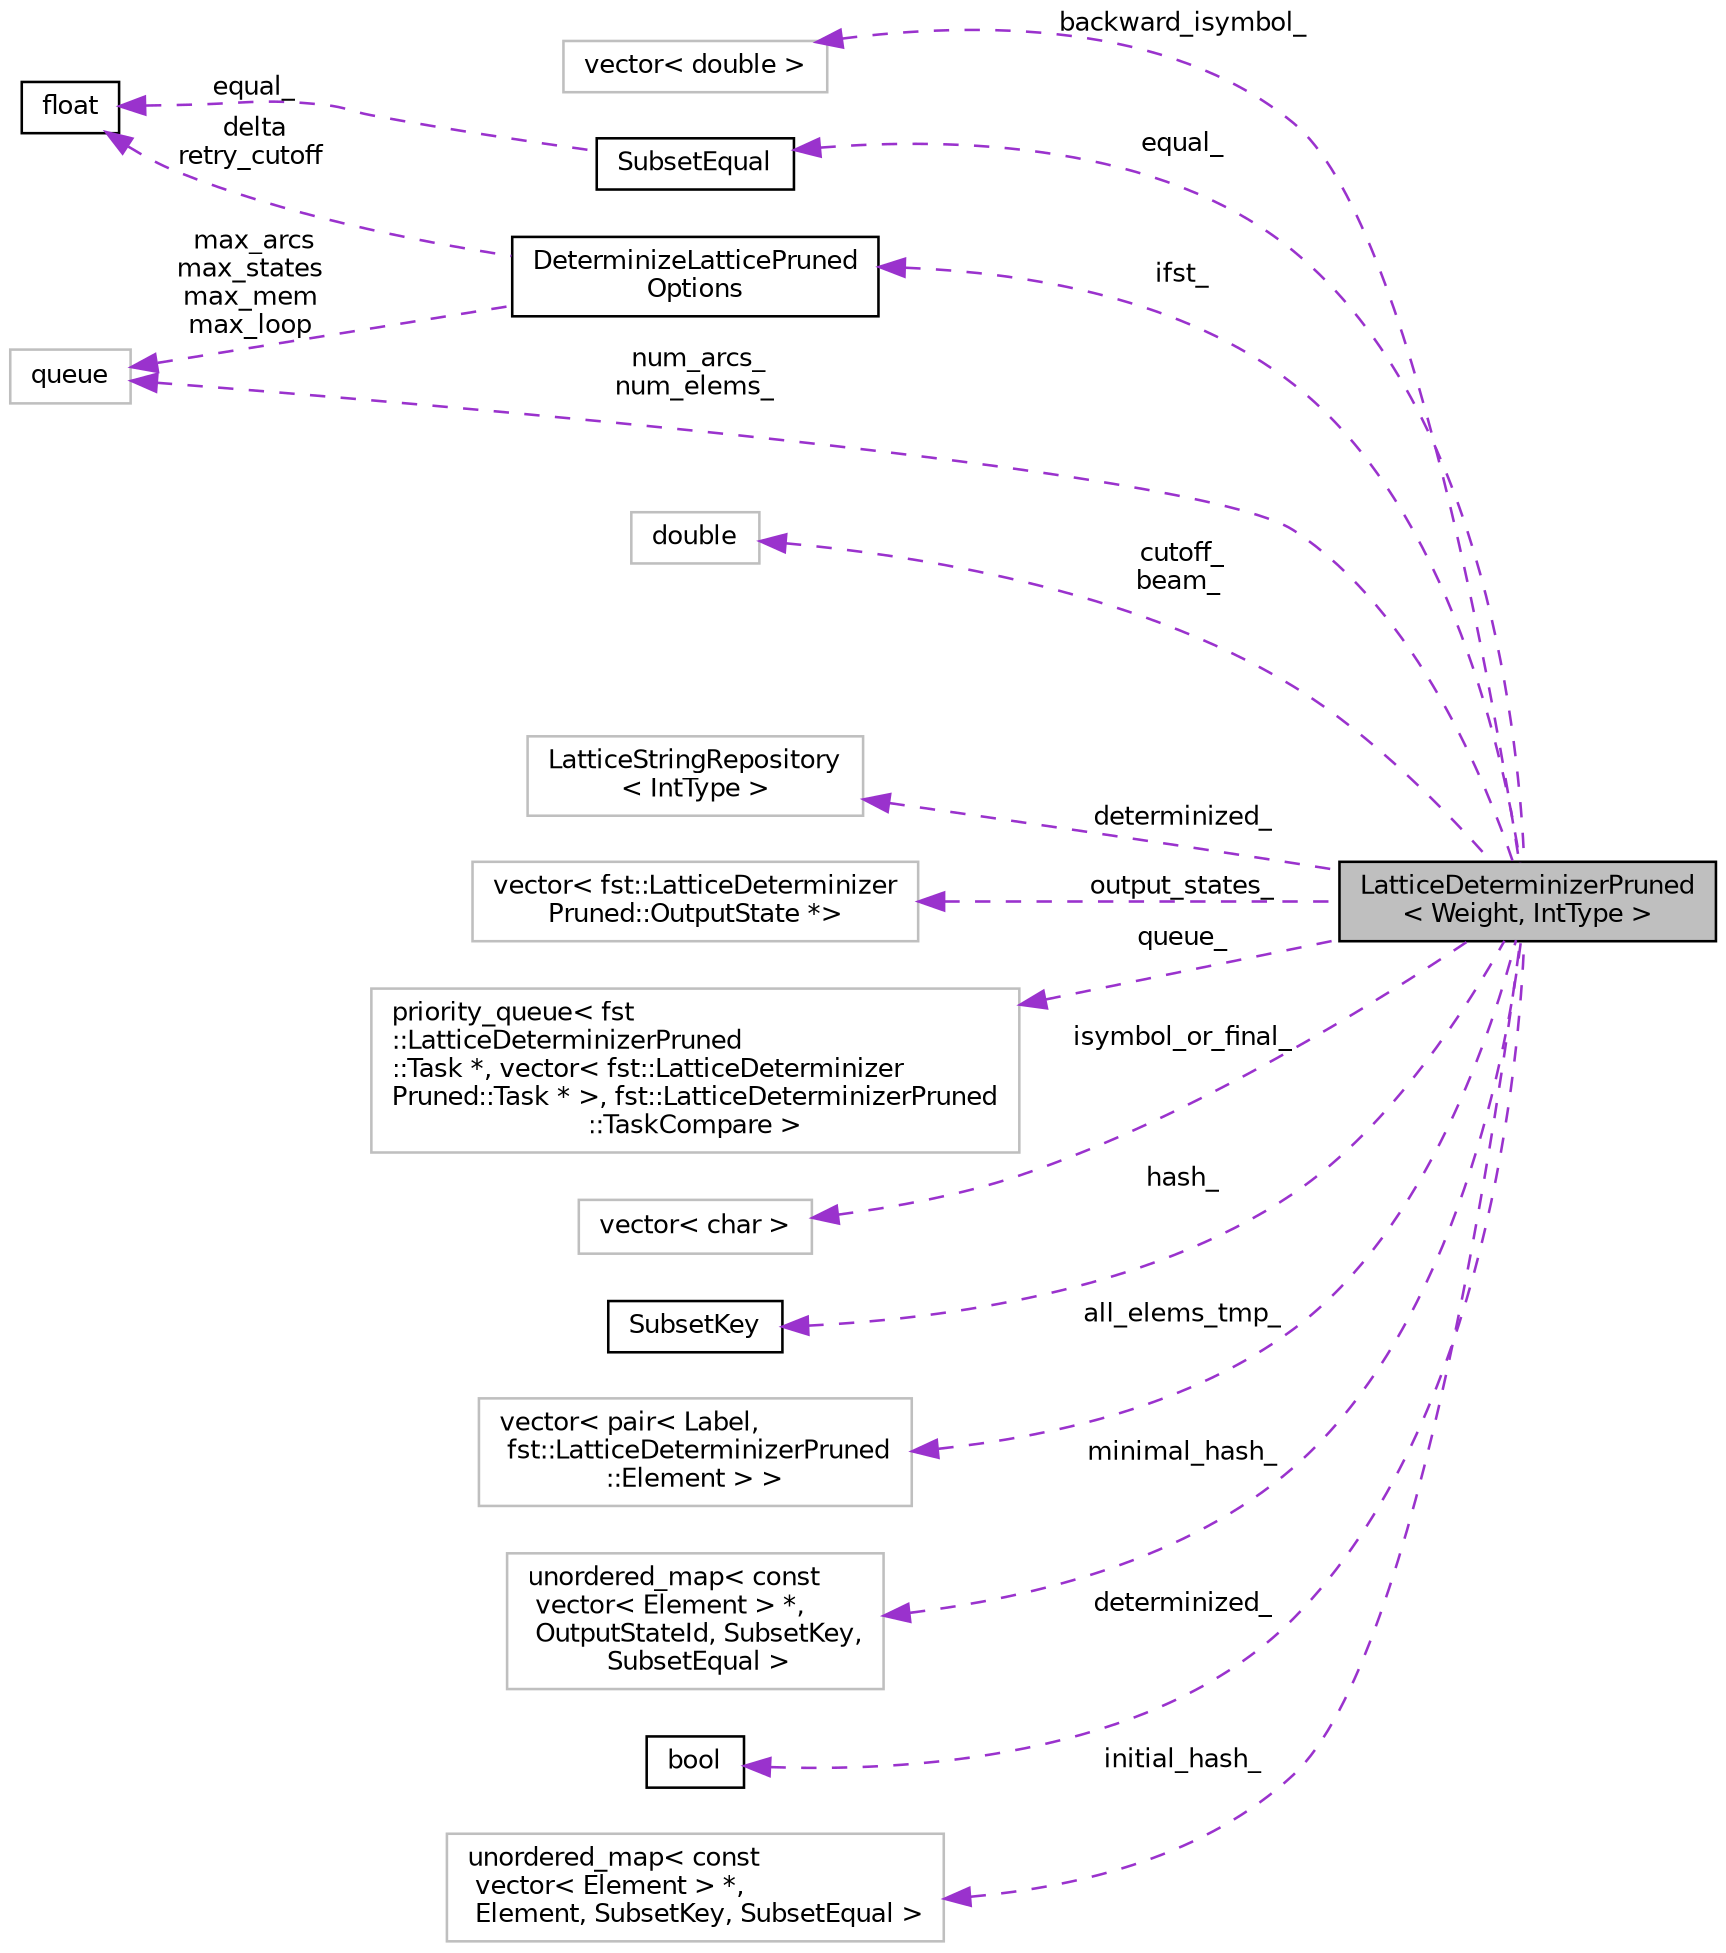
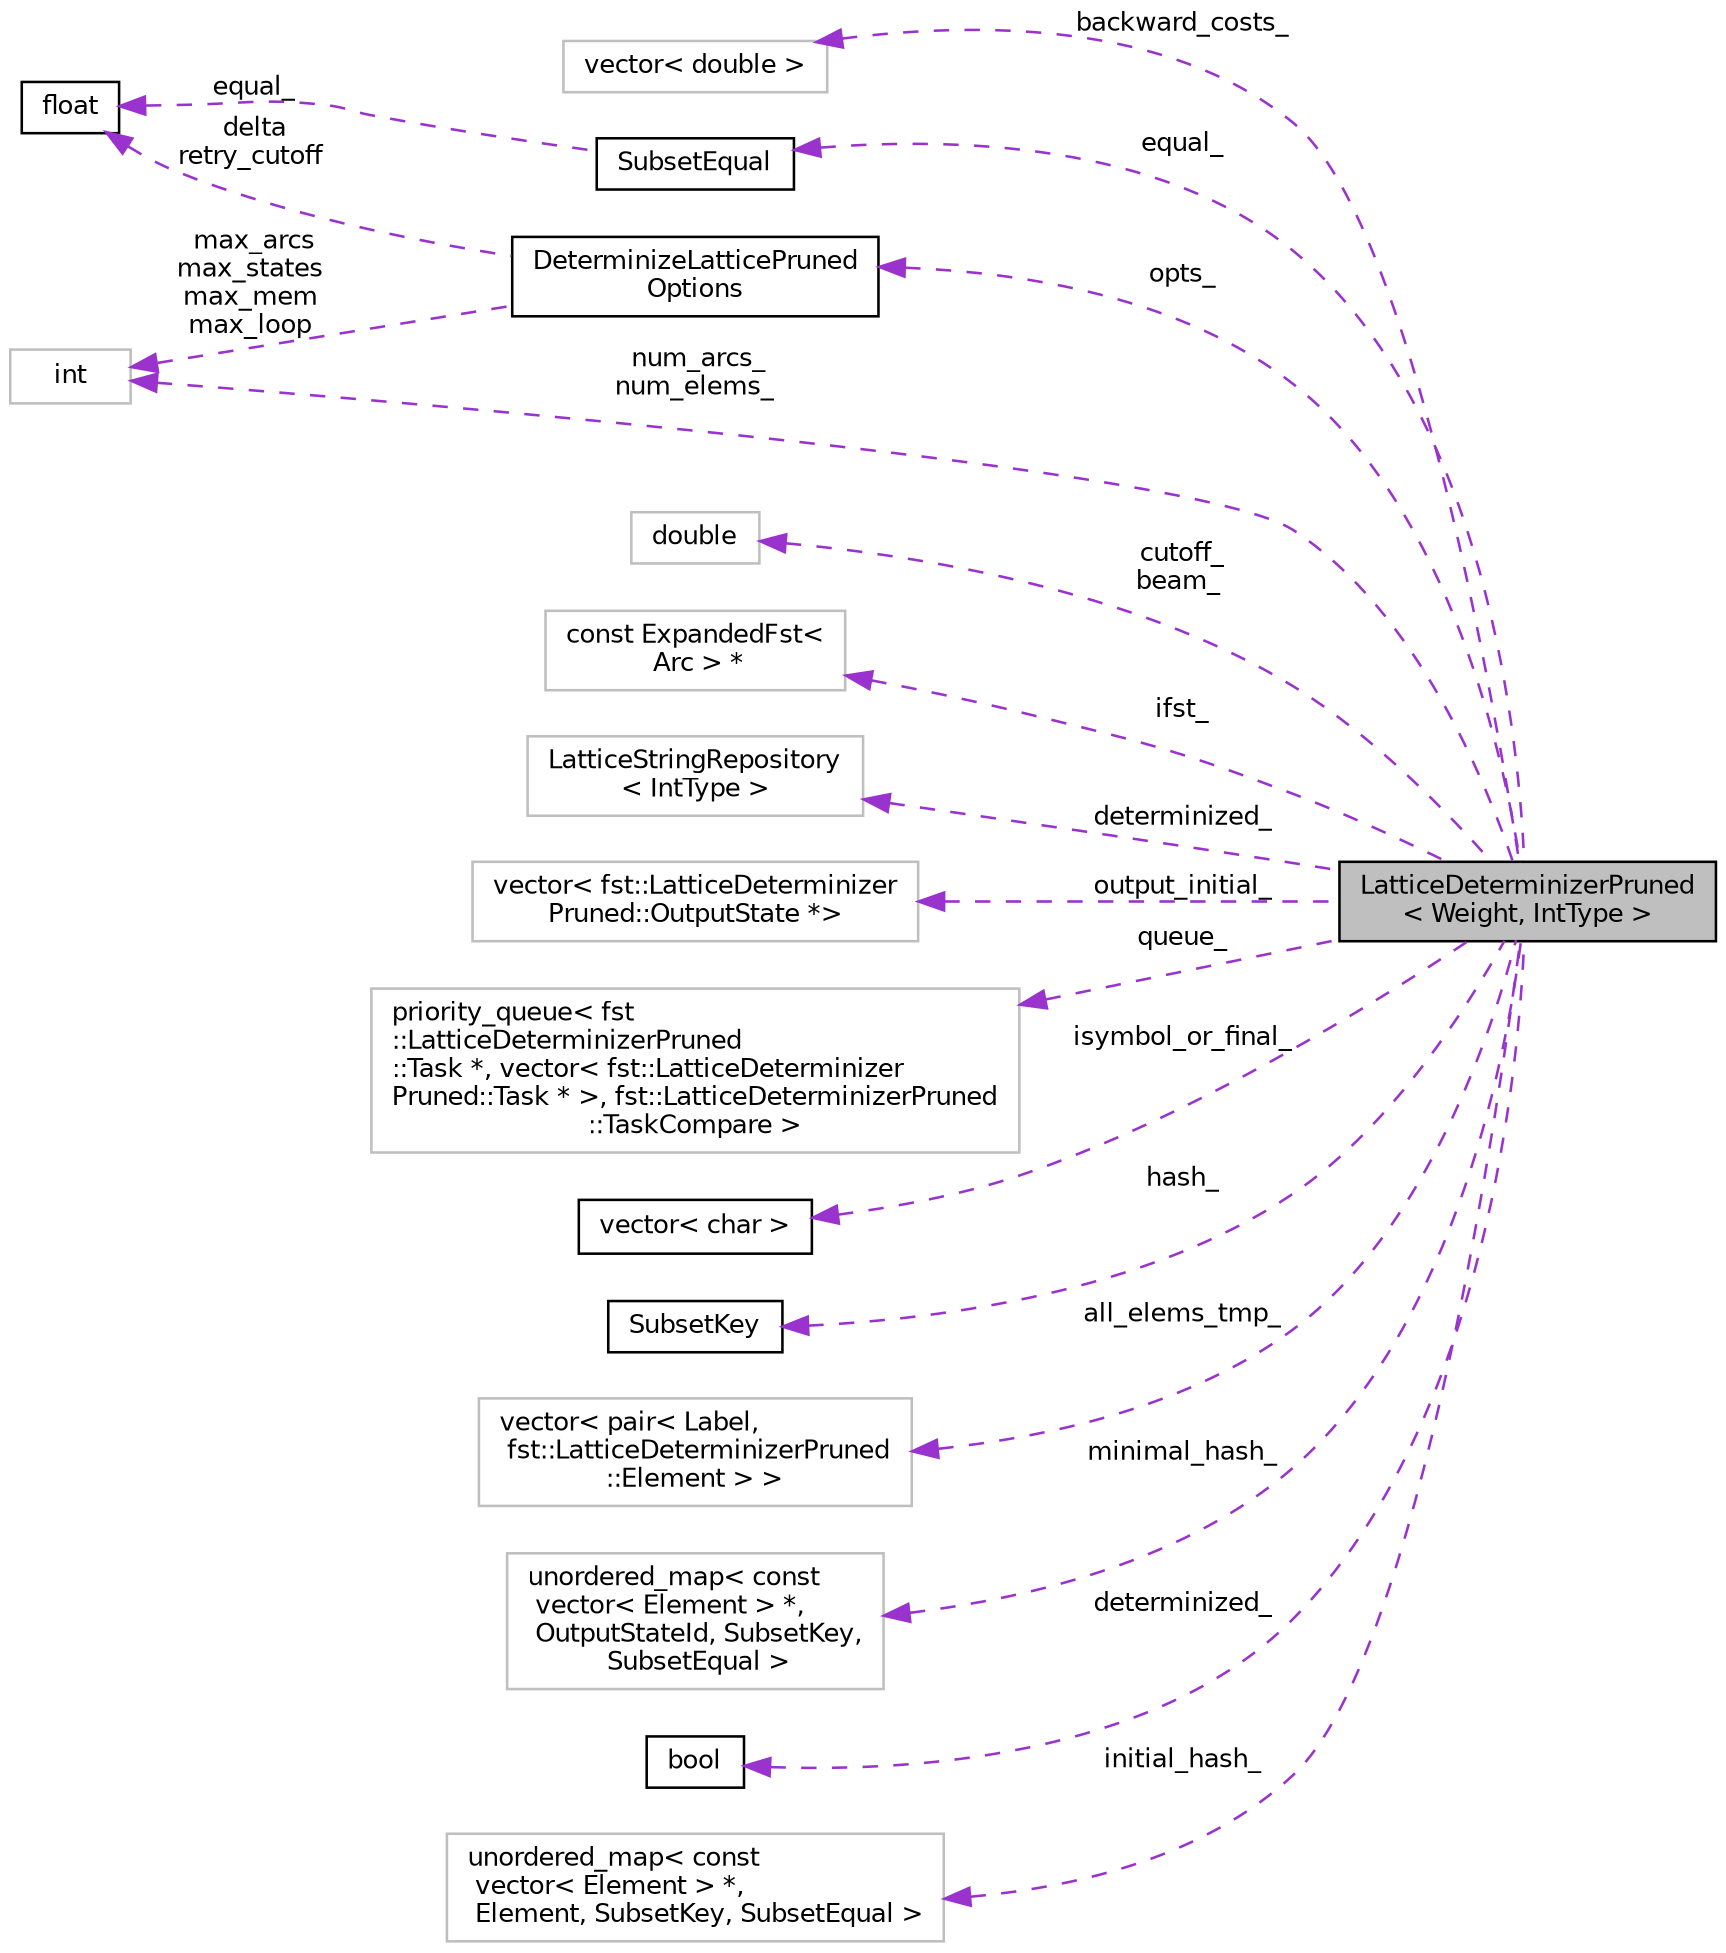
edge "LatticeDeterminizerPruned < Weight, IntType >" -> "vector< double >": label " backward_isymbol_" -> " backward_costs_"
edge "LatticeDeterminizerPruned < Weight, IntType >" -> "DeterminizeLatticePruned Options": label " ifst_" -> " opts_"
node "queue": label "queue" -> "int"
node "const ExpandedFst< Arc > *": added
edge "LatticeDeterminizerPruned < Weight, IntType >" -> "vector< fst::LatticeDeterminizer Pruned::OutputState *>": label " output_states_" -> " output_initial_"
node "vector< char >": color grey75 -> black
